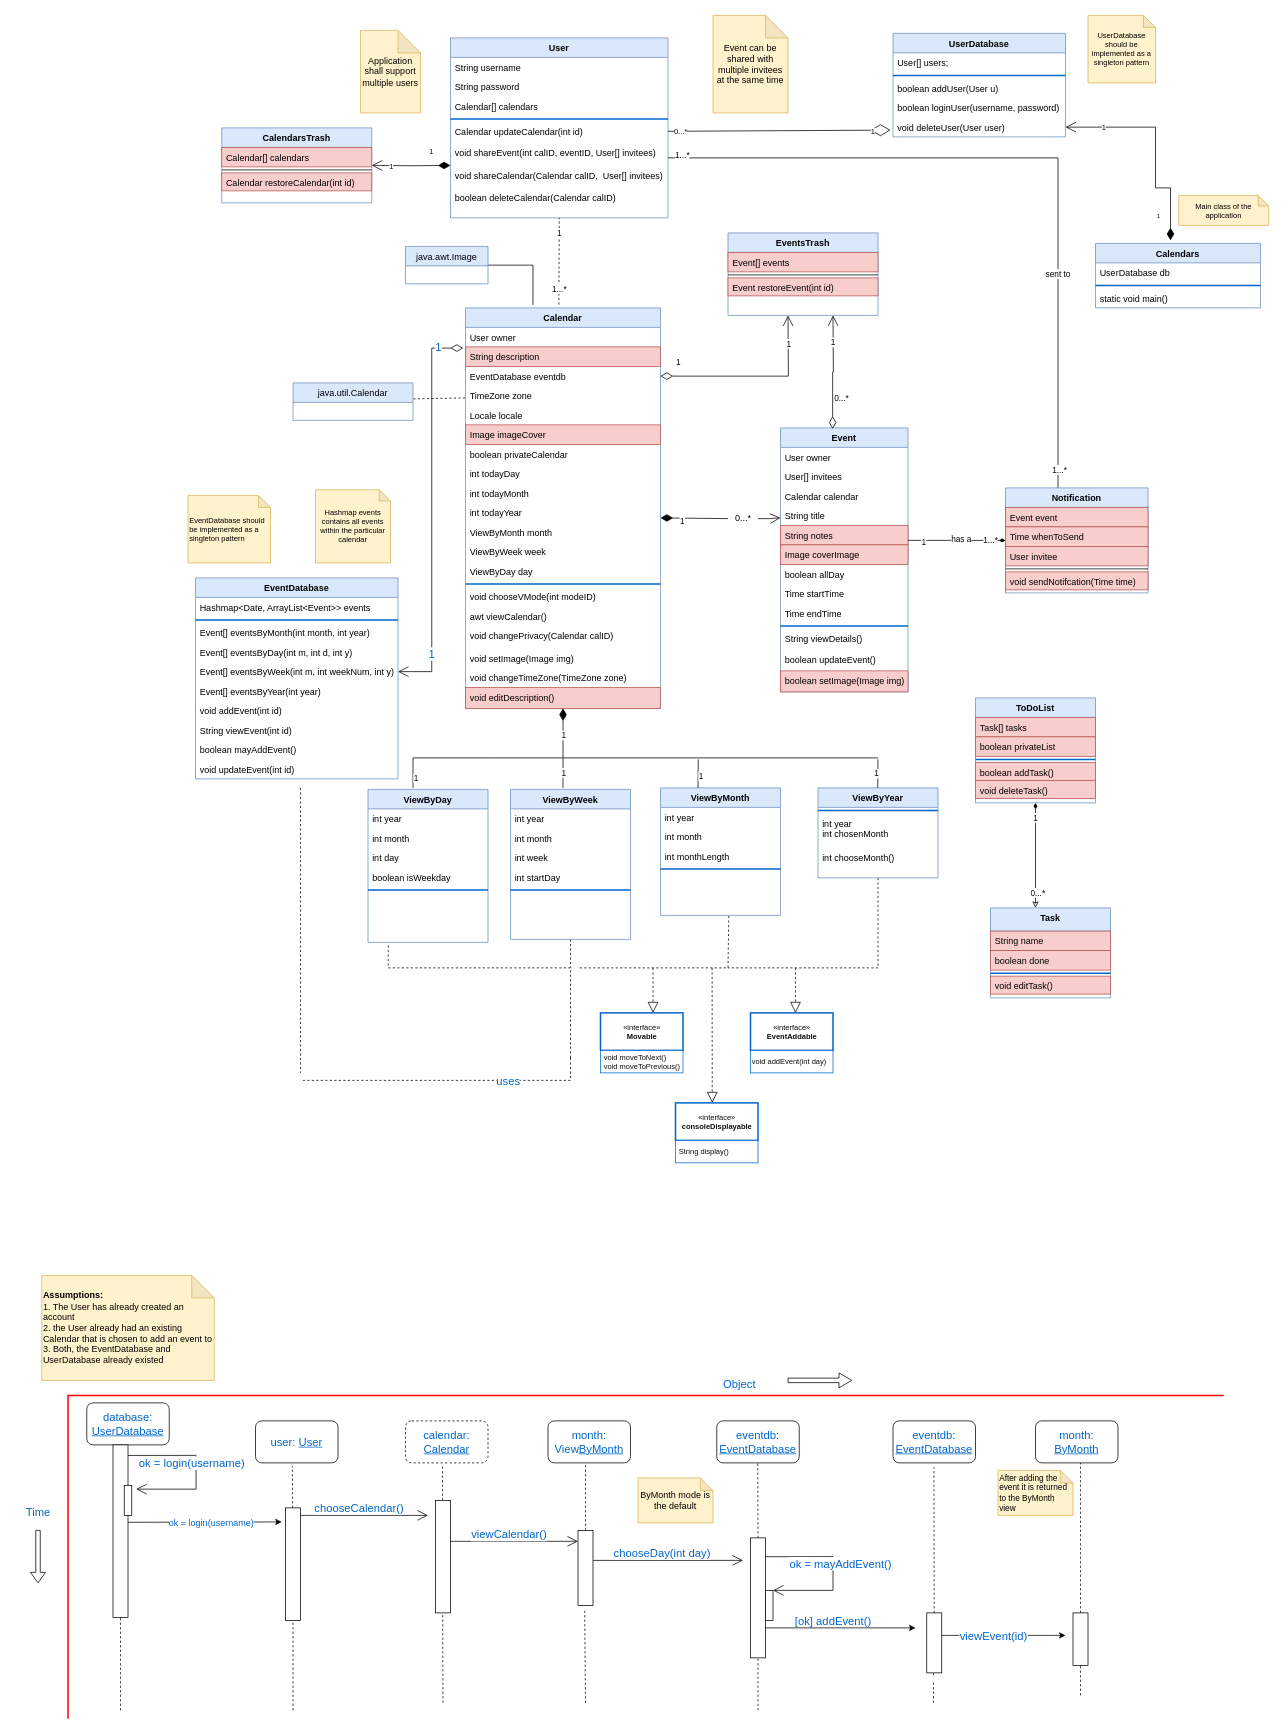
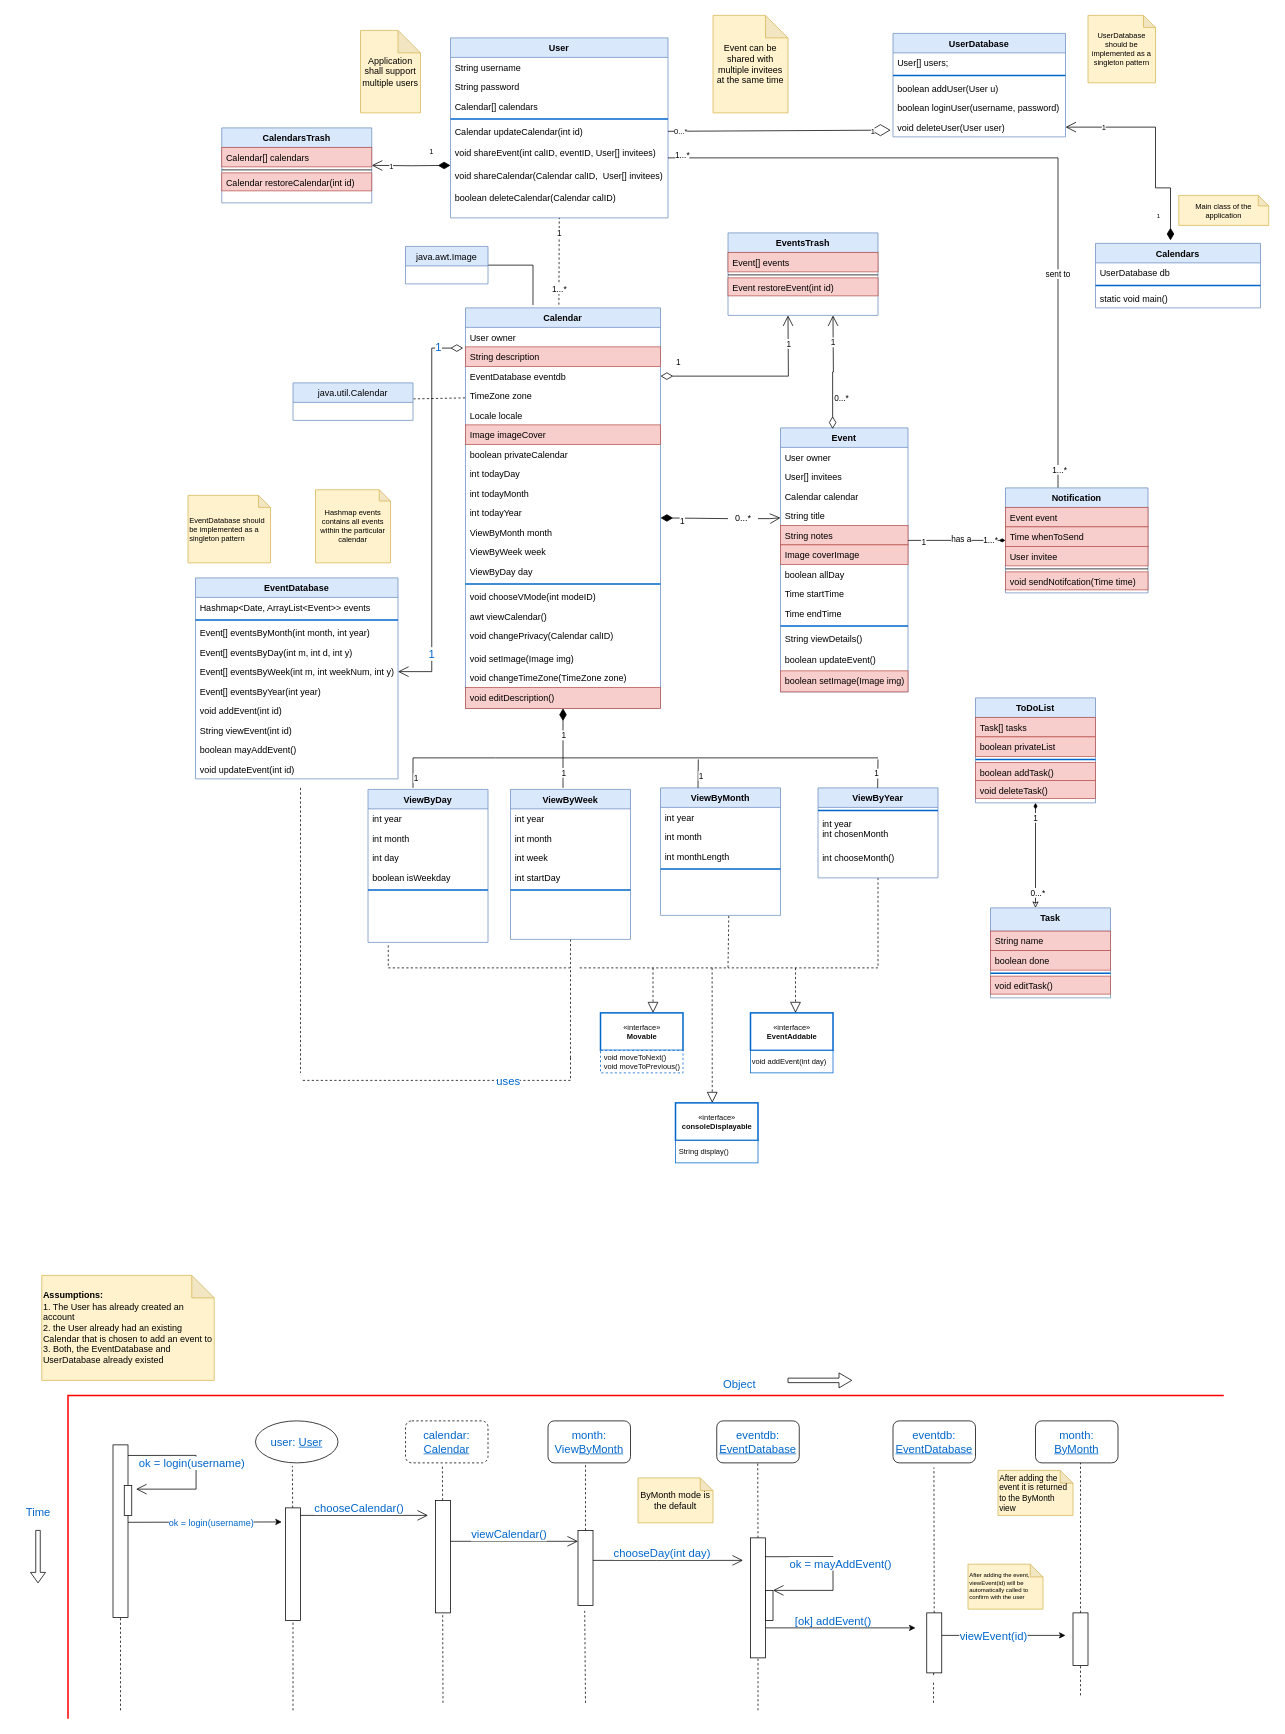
node "void moveToNext() void moveToPrevious()": style solid -> dashed
node "database: UserDatabase": removed
node "user: User": shape rounded rectangle -> ellipse
node "After adding the event, viewEvent(id) will be automatically called to confirm with the user": added
